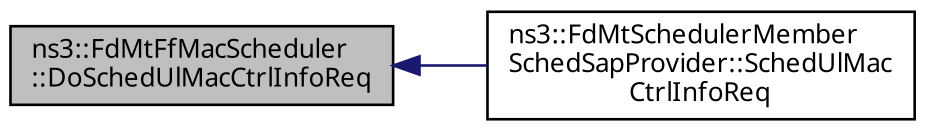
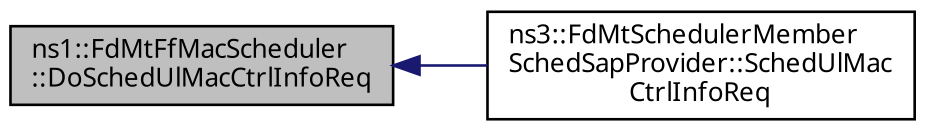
node "ns3::FdMtFfMacScheduler ::DoSchedUlMacCtrlInfoReq": label "ns3::FdMtFfMacScheduler ::DoSchedUlMacCtrlInfoReq" -> "ns1::FdMtFfMacScheduler ::DoSchedUlMacCtrlInfoReq"
